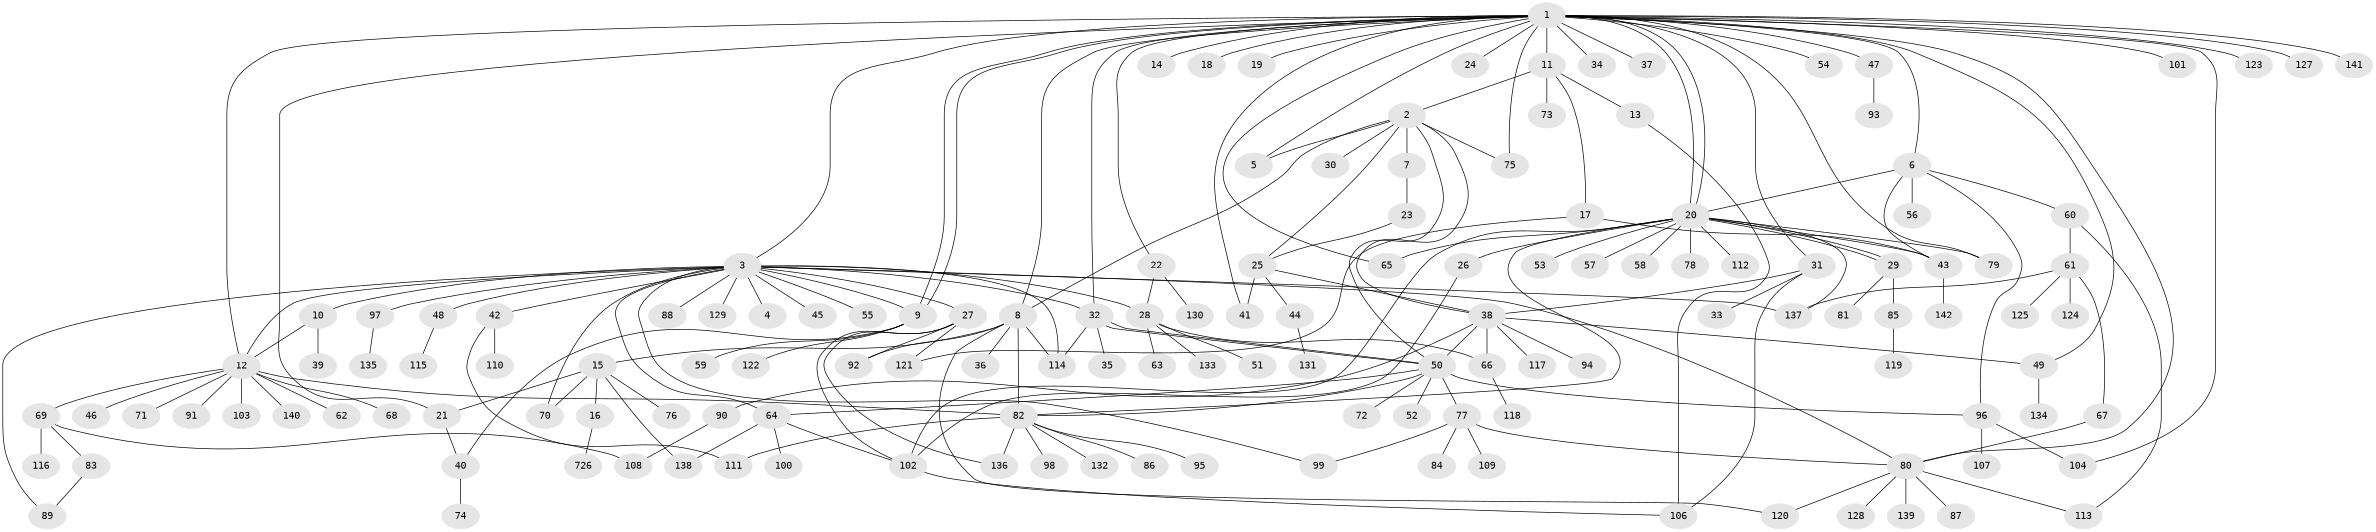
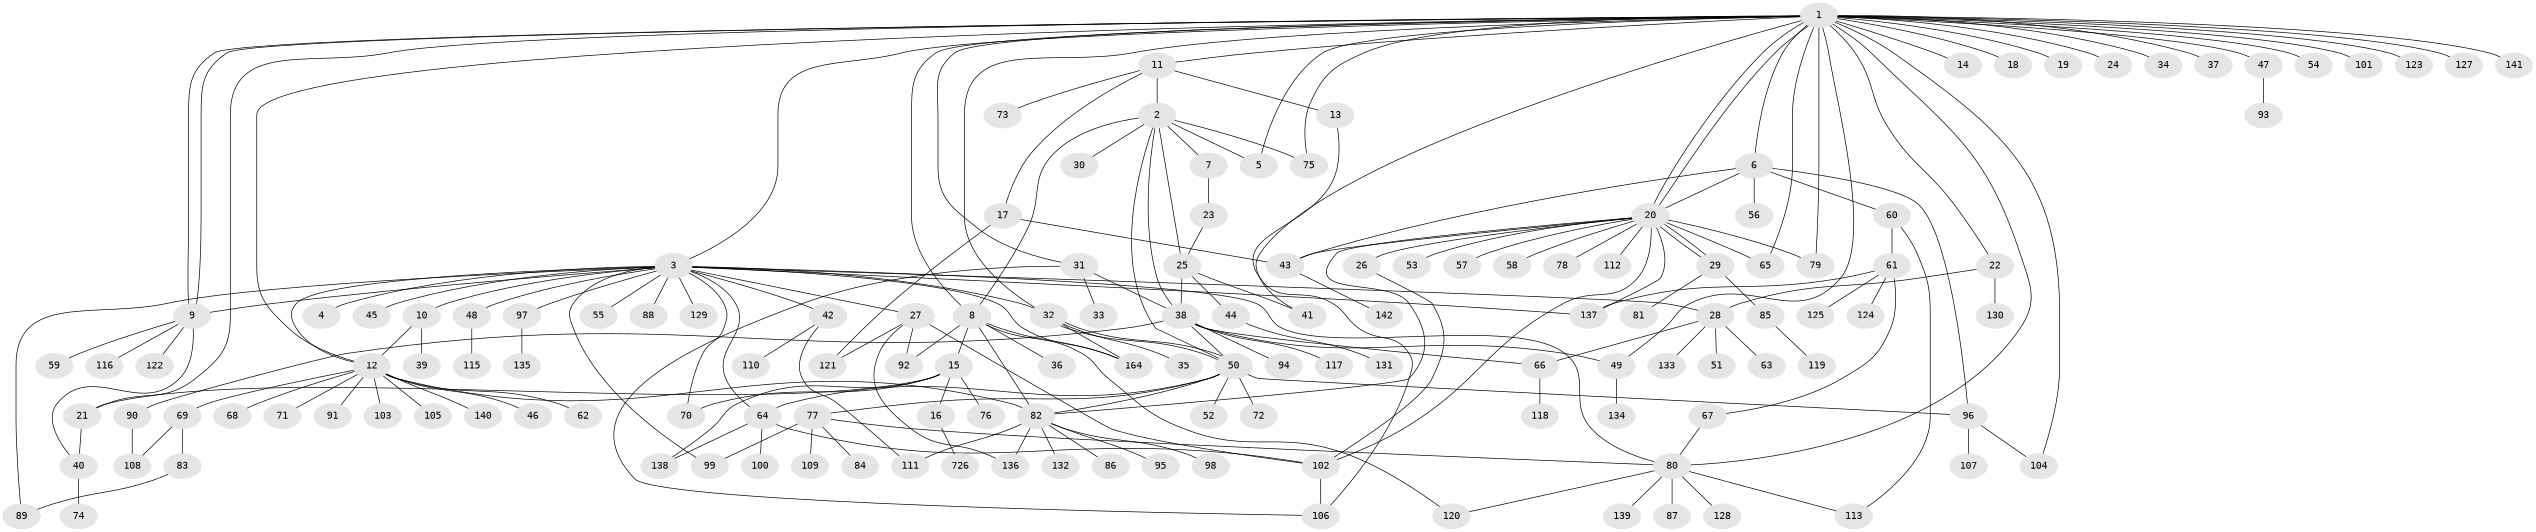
node "114": label "114" -> "164"
node "105": added
edge "69" -- "116": now "9" -- "116"
